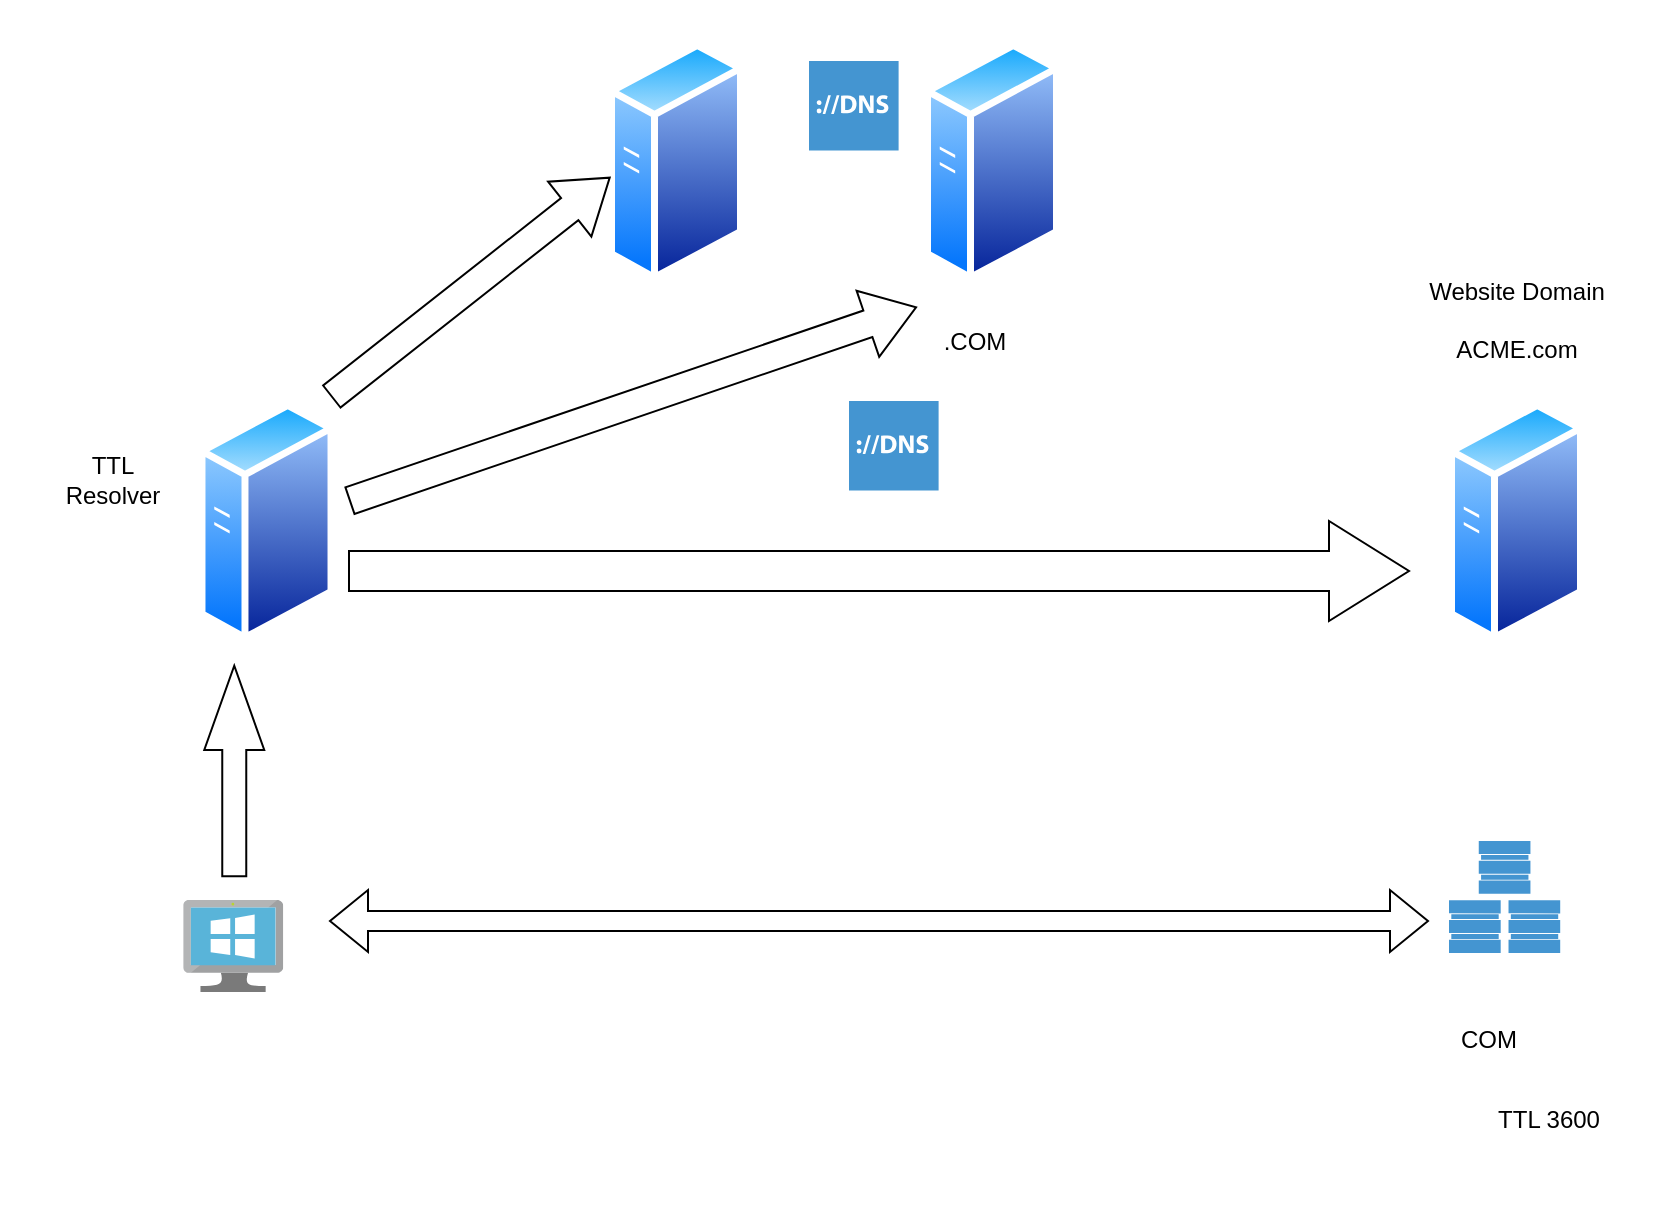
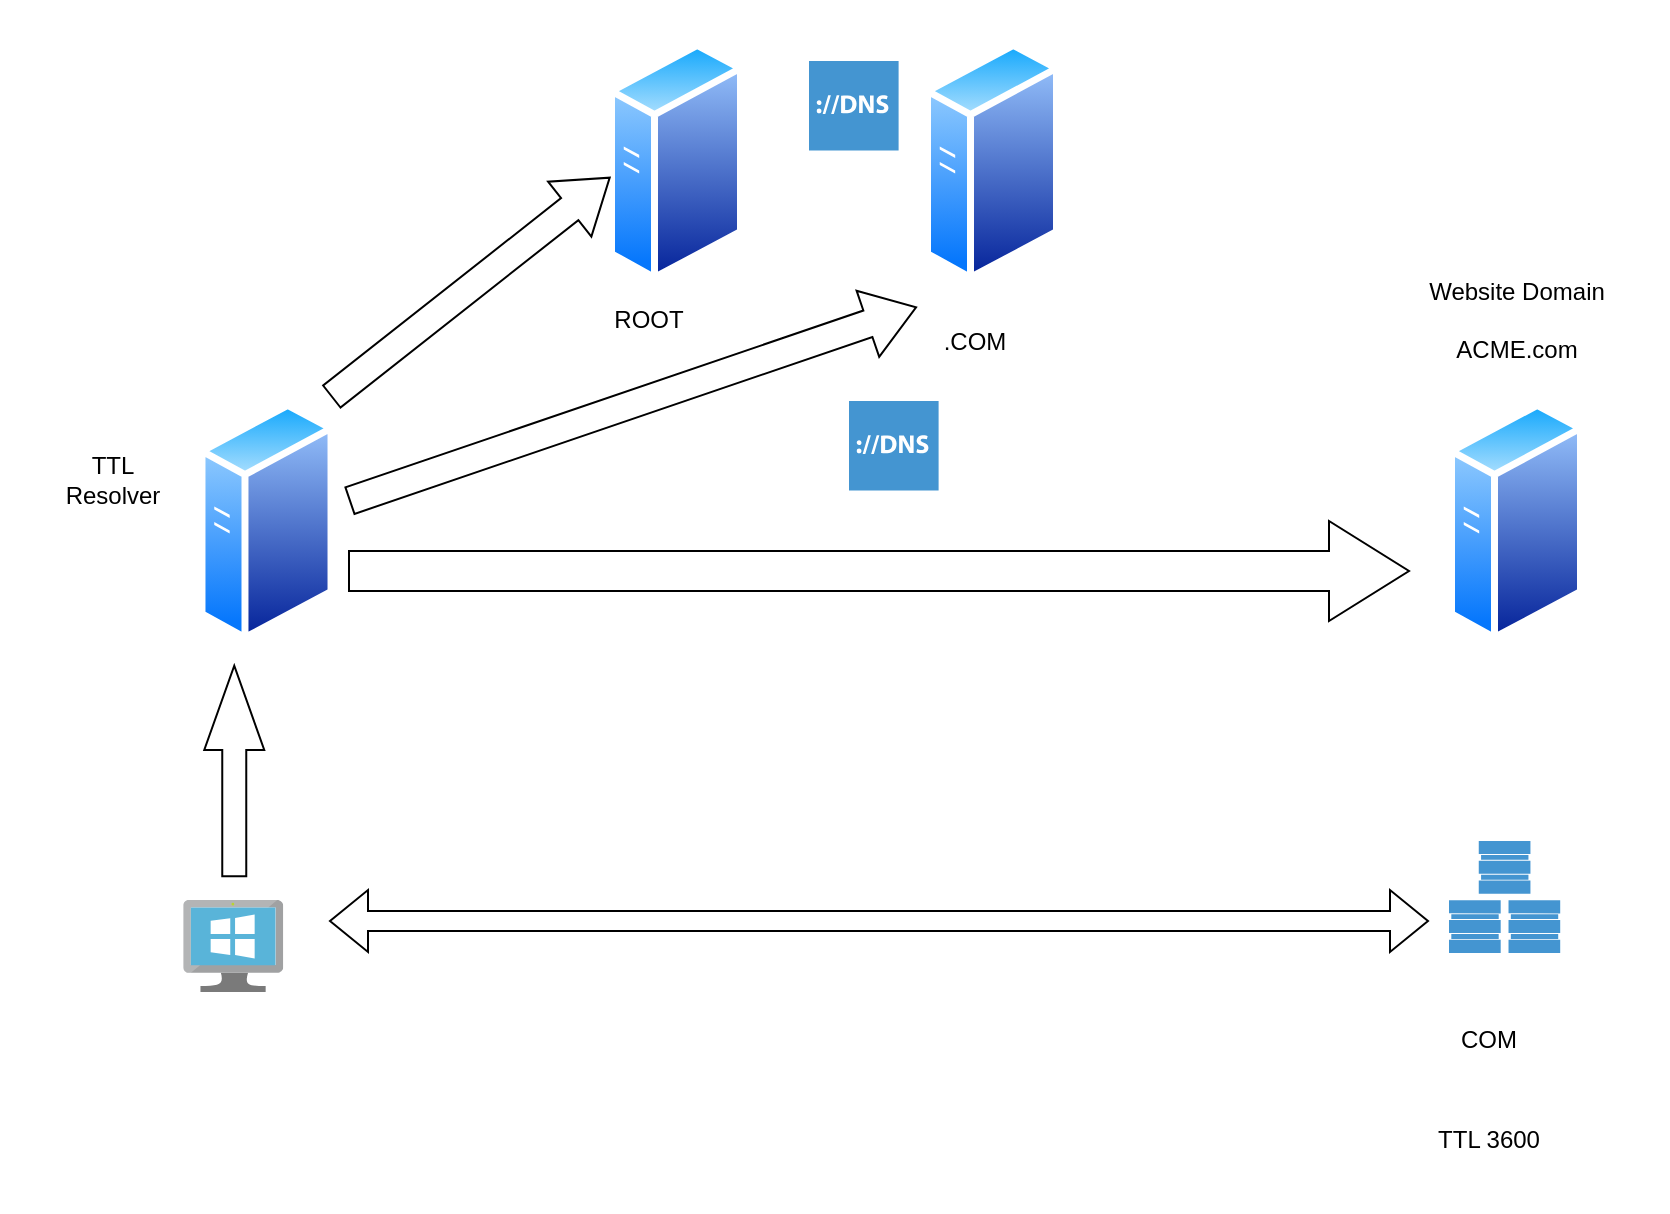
node "ROOT": added
node "TTL 3600": moved (1549, 1121) -> (1489, 1141)
